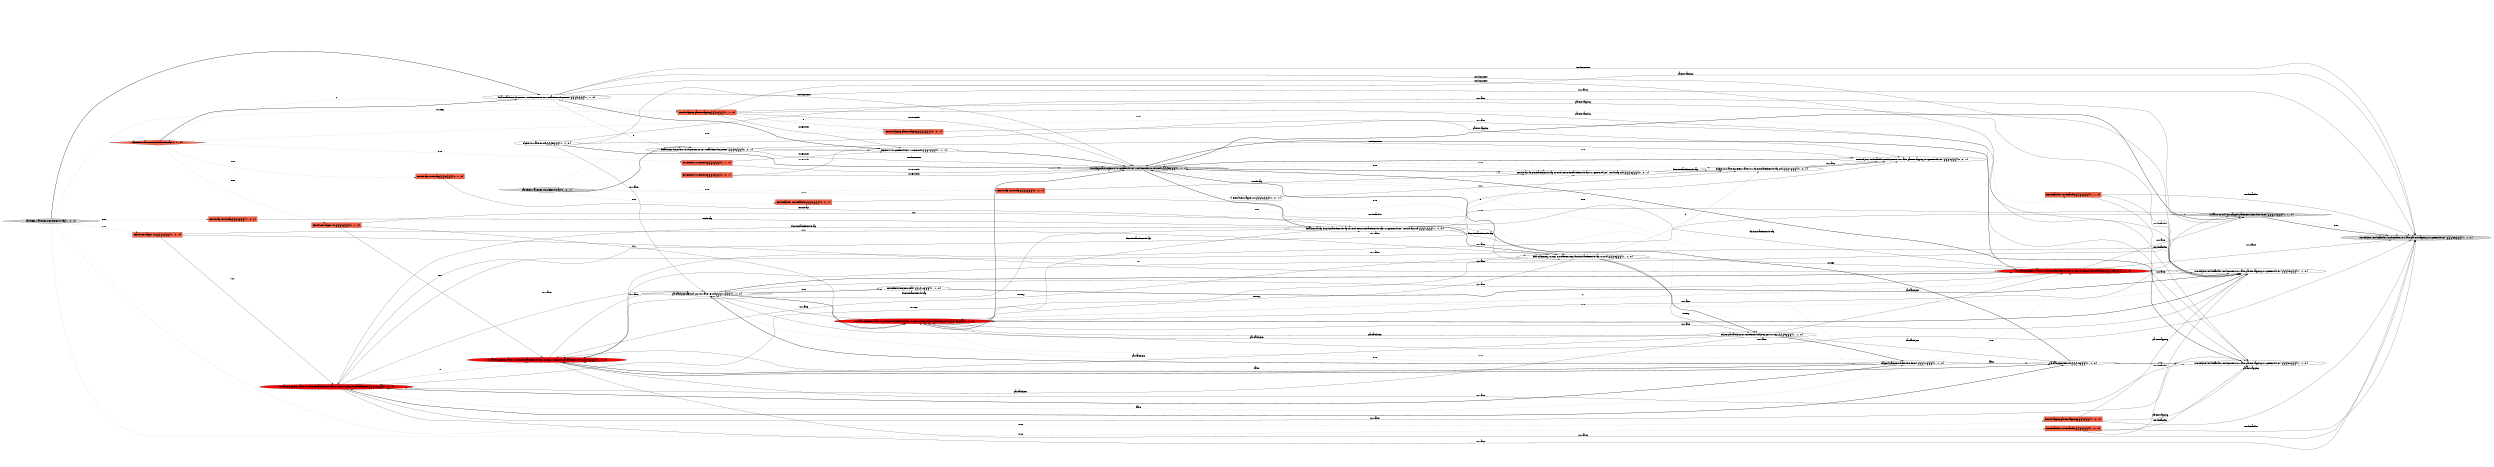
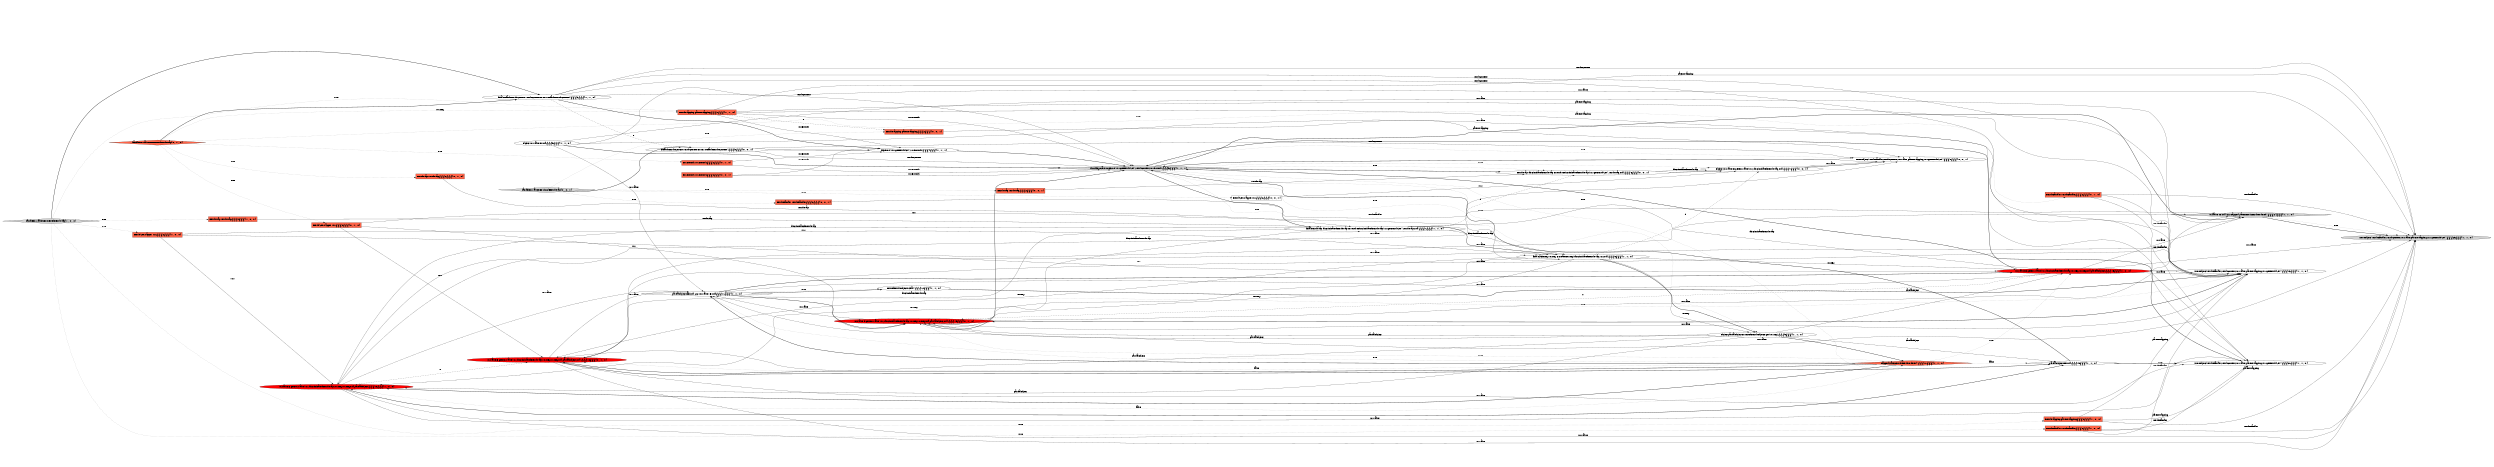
edge "handleRowValuesForNestedResultMap['1', '0', '0']" -> "ResultMapping parentMapping@@@2@@@['1', '1', '0']": label "0" -> "true"
node "mappedStatement.isResultOrdered()@@@10@@@['1', '1', '0']": fillcolor white -> tomato
edge "mappedStatement.isResultOrdered()@@@10@@@['1', '1', '0']" -> "partialObject == null@@@19@@@['1', '1', '0']": style bold -> dotted
